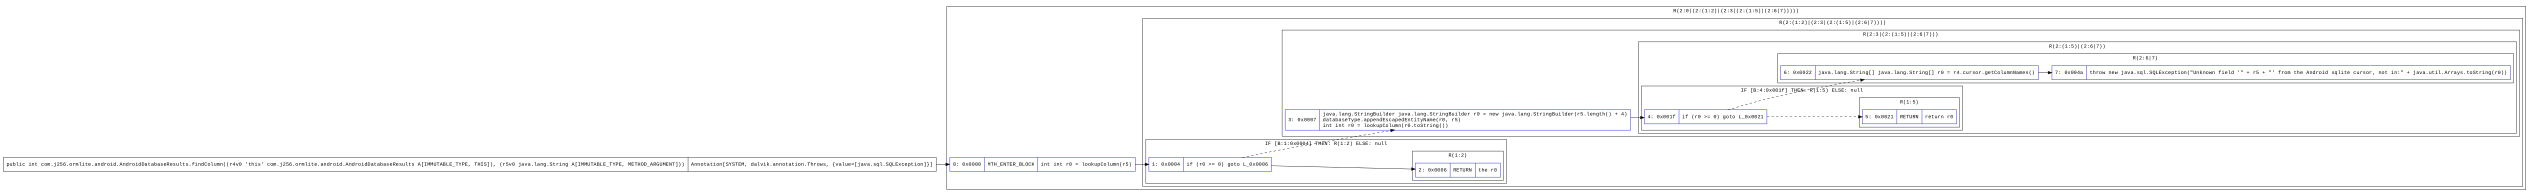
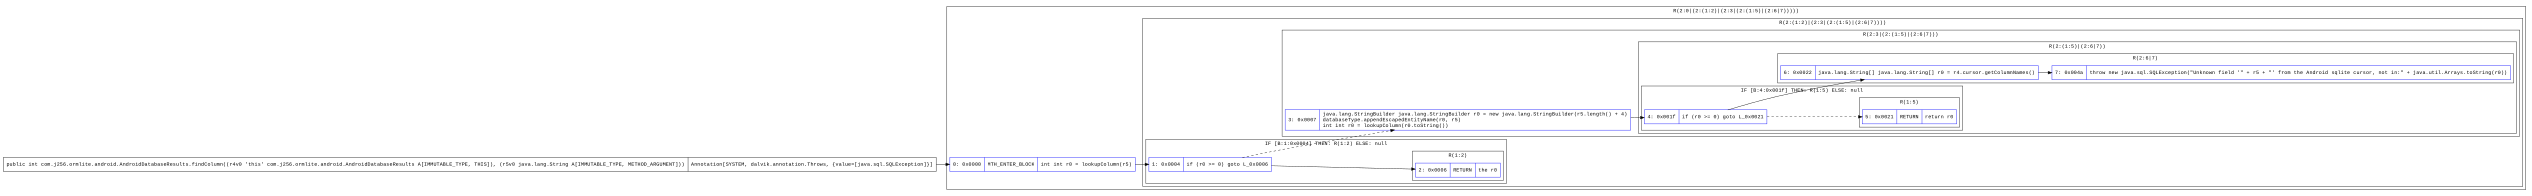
edge "4: 0x001f" -> "6: 0x0022": style dashed -> solid
